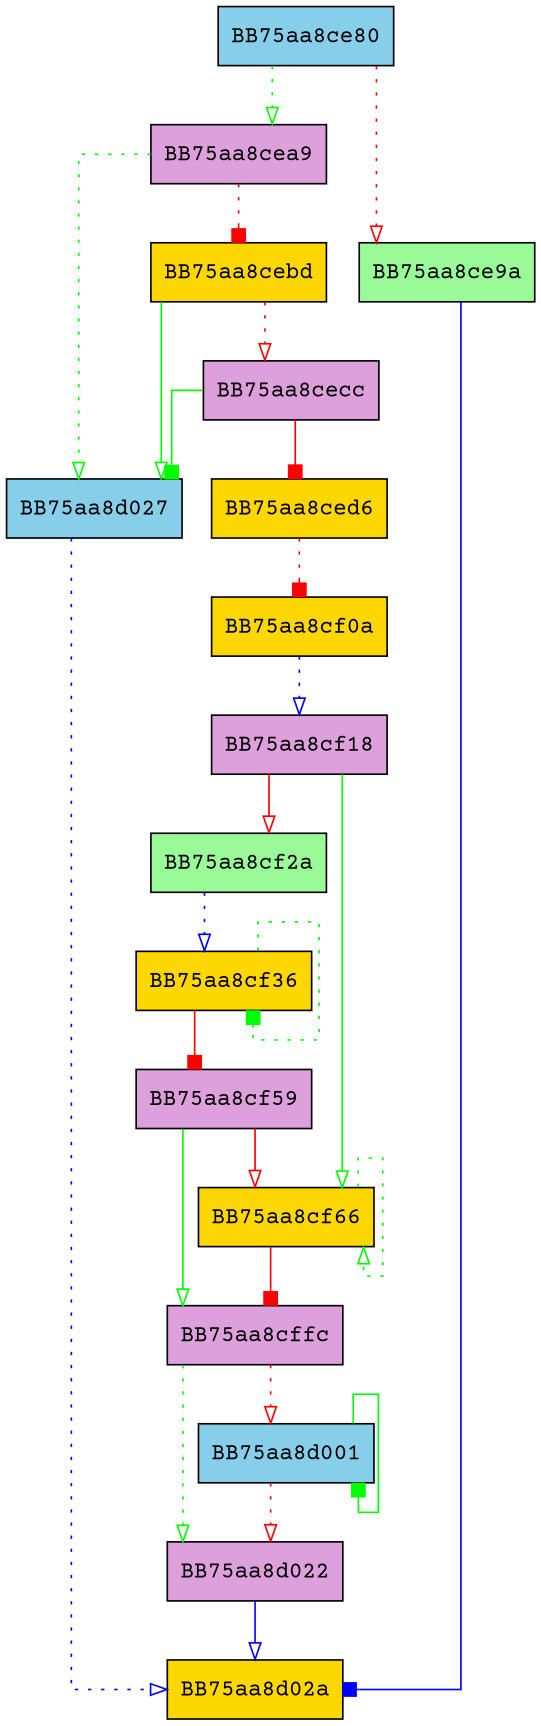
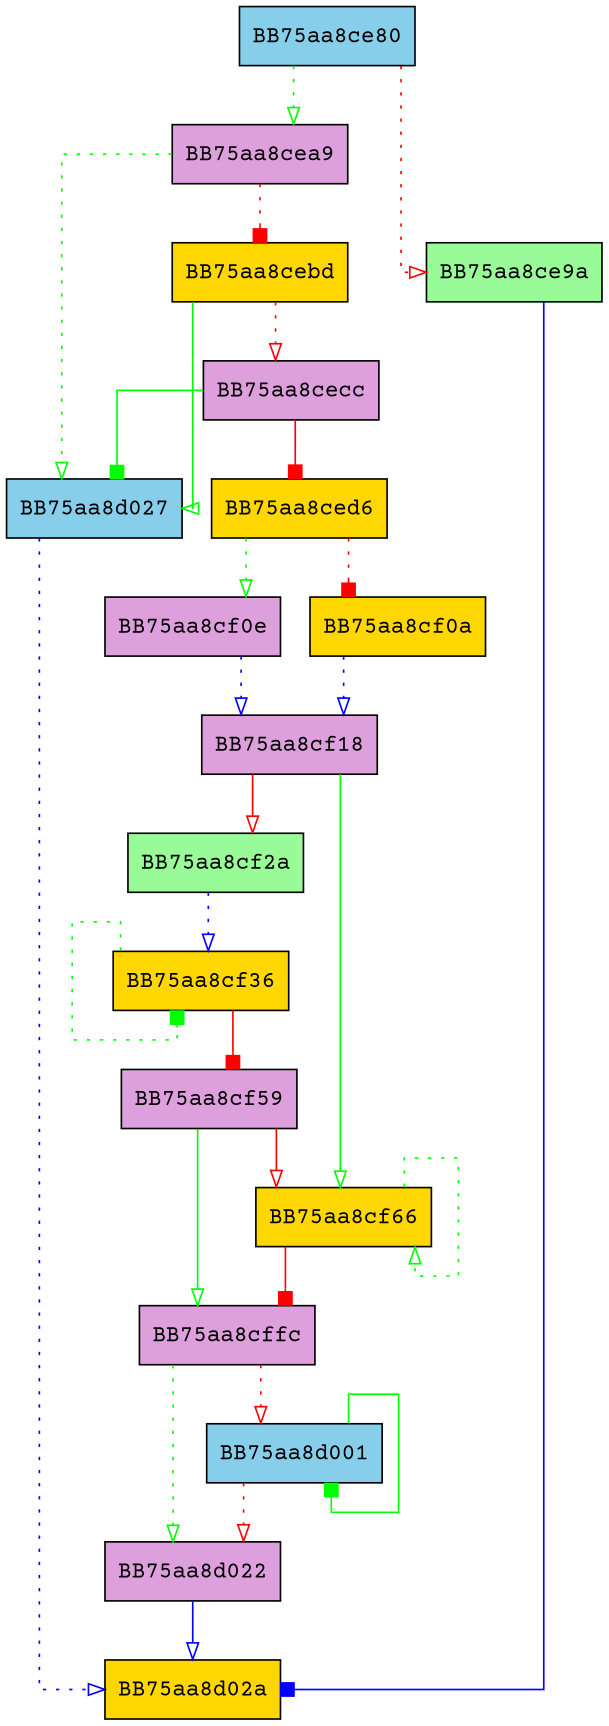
node "BB75aa8cf0e": added
